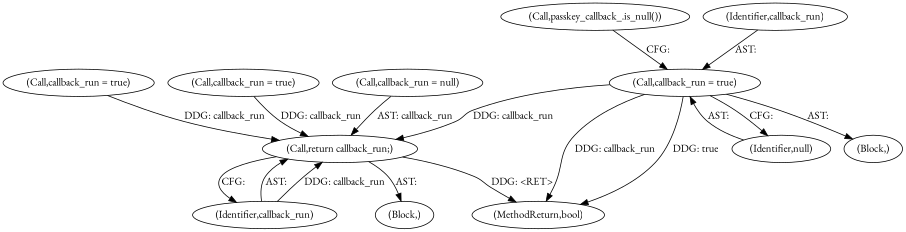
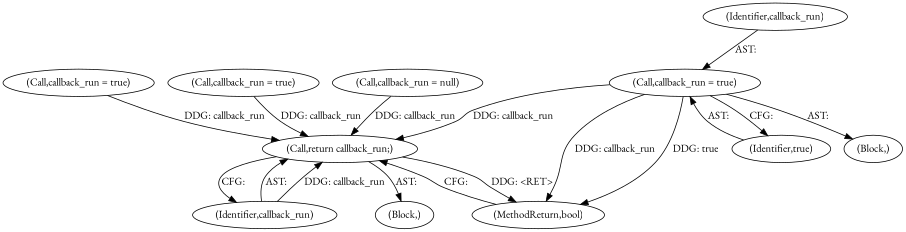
node "(Call,passkey_callback_.is_null())": removed
edge "(Call,callback_run = null)" -> "(Call,return callback_run;)": label "AST: callback_run" -> "DDG: callback_run"
node "(Identifier,null)": label "(Identifier,null)" -> "(Identifier,true)"
edge "(MethodReturn,bool)" -> "(Call,return callback_run;)": added, label "CFG:"
